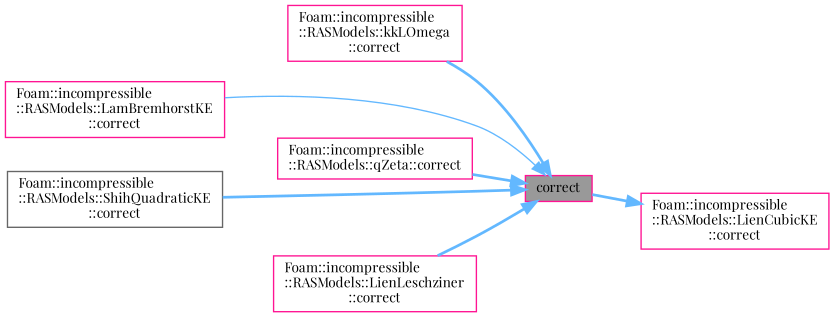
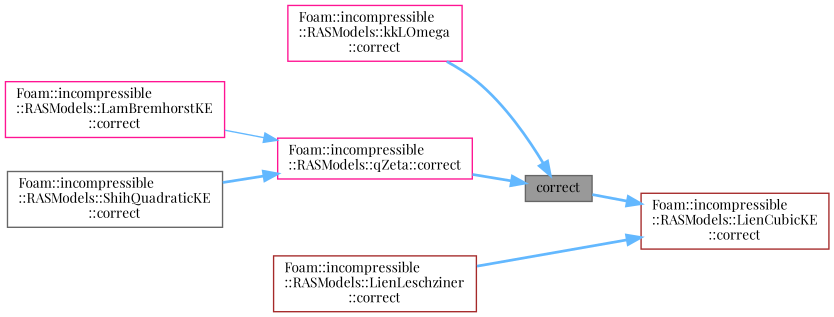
edge "Foam::incompressible ::RASModels::LamBremhorstKE ::correct" -> "correct": now "Foam::incompressible ::RASModels::LamBremhorstKE ::correct" -> "Foam::incompressible ::RASModels::qZeta::correct"
node "correct": color deeppink -> gray40
edge "Foam::incompressible ::RASModels::ShihQuadraticKE ::correct" -> "correct": now "Foam::incompressible ::RASModels::ShihQuadraticKE ::correct" -> "Foam::incompressible ::RASModels::qZeta::correct"
node "Foam::incompressible ::RASModels::LienCubicKE ::correct": color deeppink -> brown
edge "Foam::incompressible ::RASModels::LienLeschziner ::correct" -> "correct": now "Foam::incompressible ::RASModels::LienLeschziner ::correct" -> "Foam::incompressible ::RASModels::LienCubicKE ::correct"
node "Foam::incompressible ::RASModels::LienLeschziner ::correct": color deeppink -> brown
